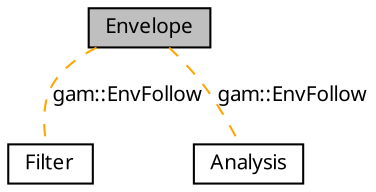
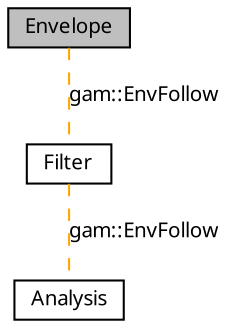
edge "Envelope" -- "Analysis": now "Filter" -- "Analysis"
